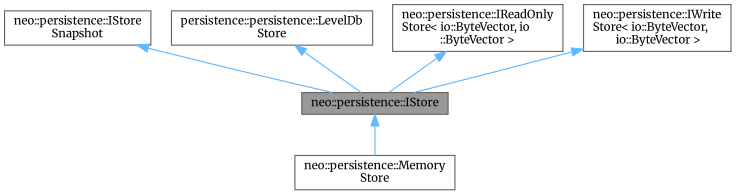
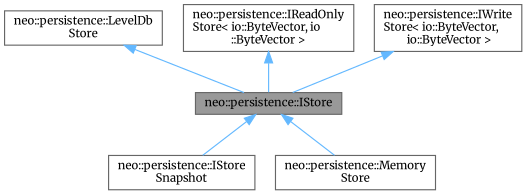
node "persistence::persistence::LevelDb Store": label "persistence::persistence::LevelDb Store" -> "neo::persistence::LevelDb Store"
edge "neo::persistence::IStore" -> "neo::persistence::IStore Snapshot": reversed
